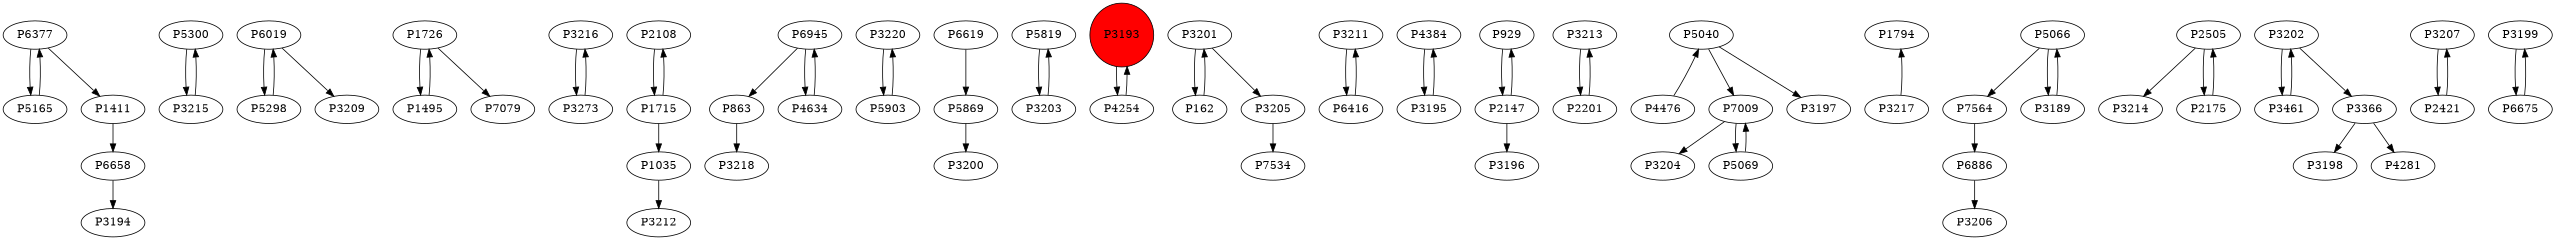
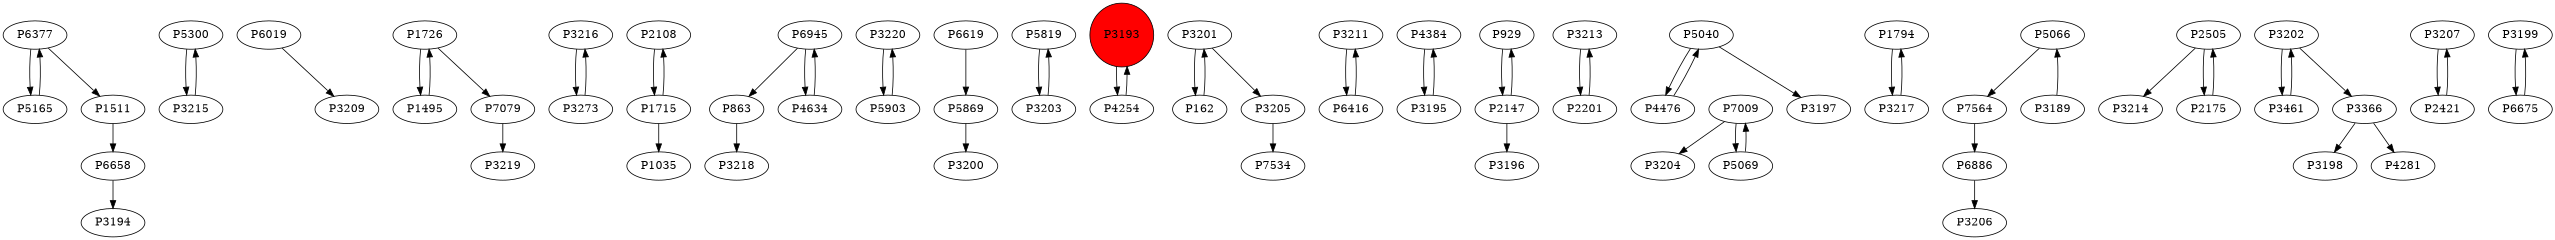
edge "P1794" -> "P3217": added
edge "P5066" -> "P3189": removed
edge "P5040" -> "P7009": now "P5040" -> "P4476"
node "P1411": label "P1411" -> "P1511"
node "P5298": removed
node "P3219": added
node "P3212": removed
